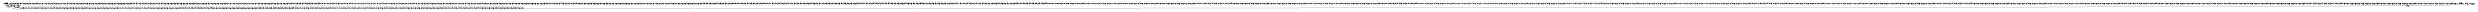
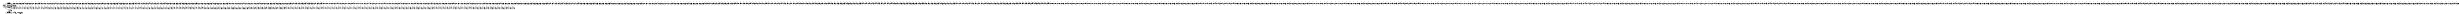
edge "0010fff0" -> "0000ffd0": reversed
